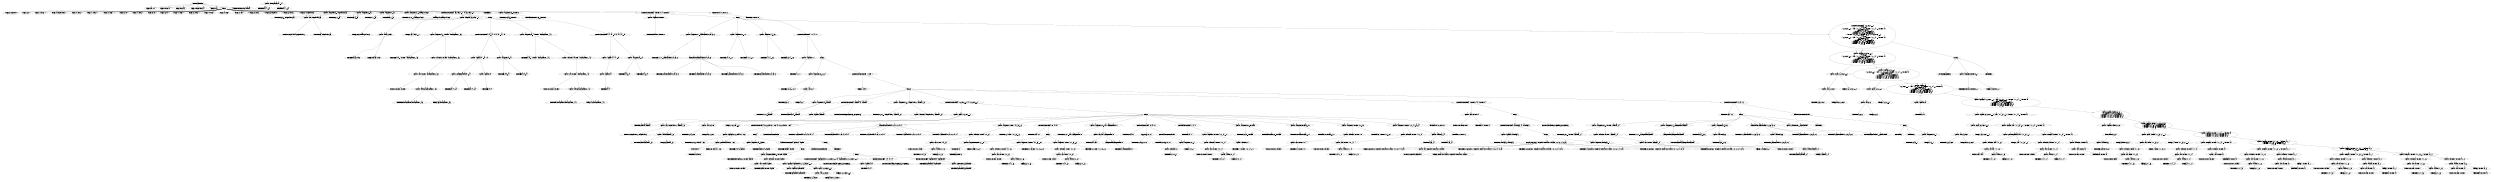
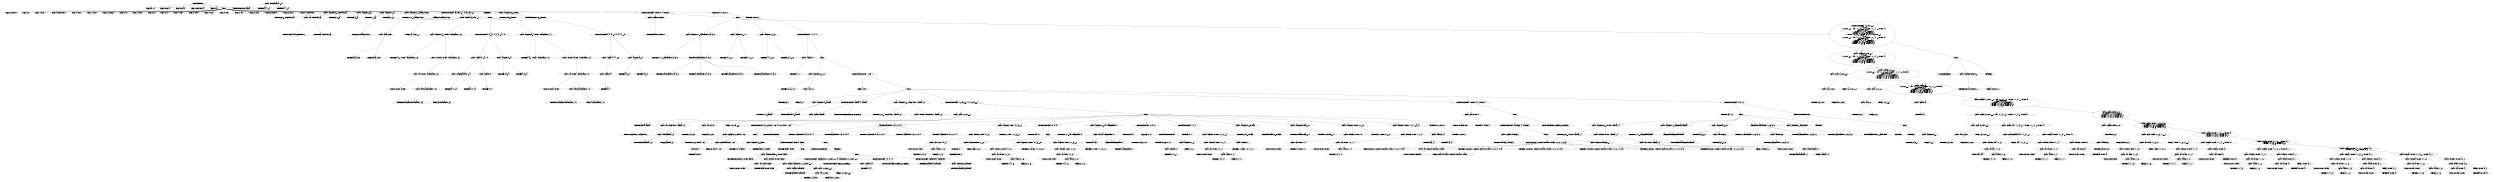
node "(LOCAL,v12: __int64)": label "(LOCAL,v12: __int64)" -> "(LOCAL,v12: __syslog64)"
node "(LITERAL,40,v10 + 40)": removed
